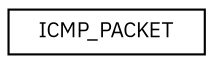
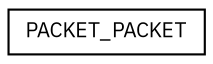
node "ICMP_PACKET": label "ICMP_PACKET" -> "PACKET_PACKET"
